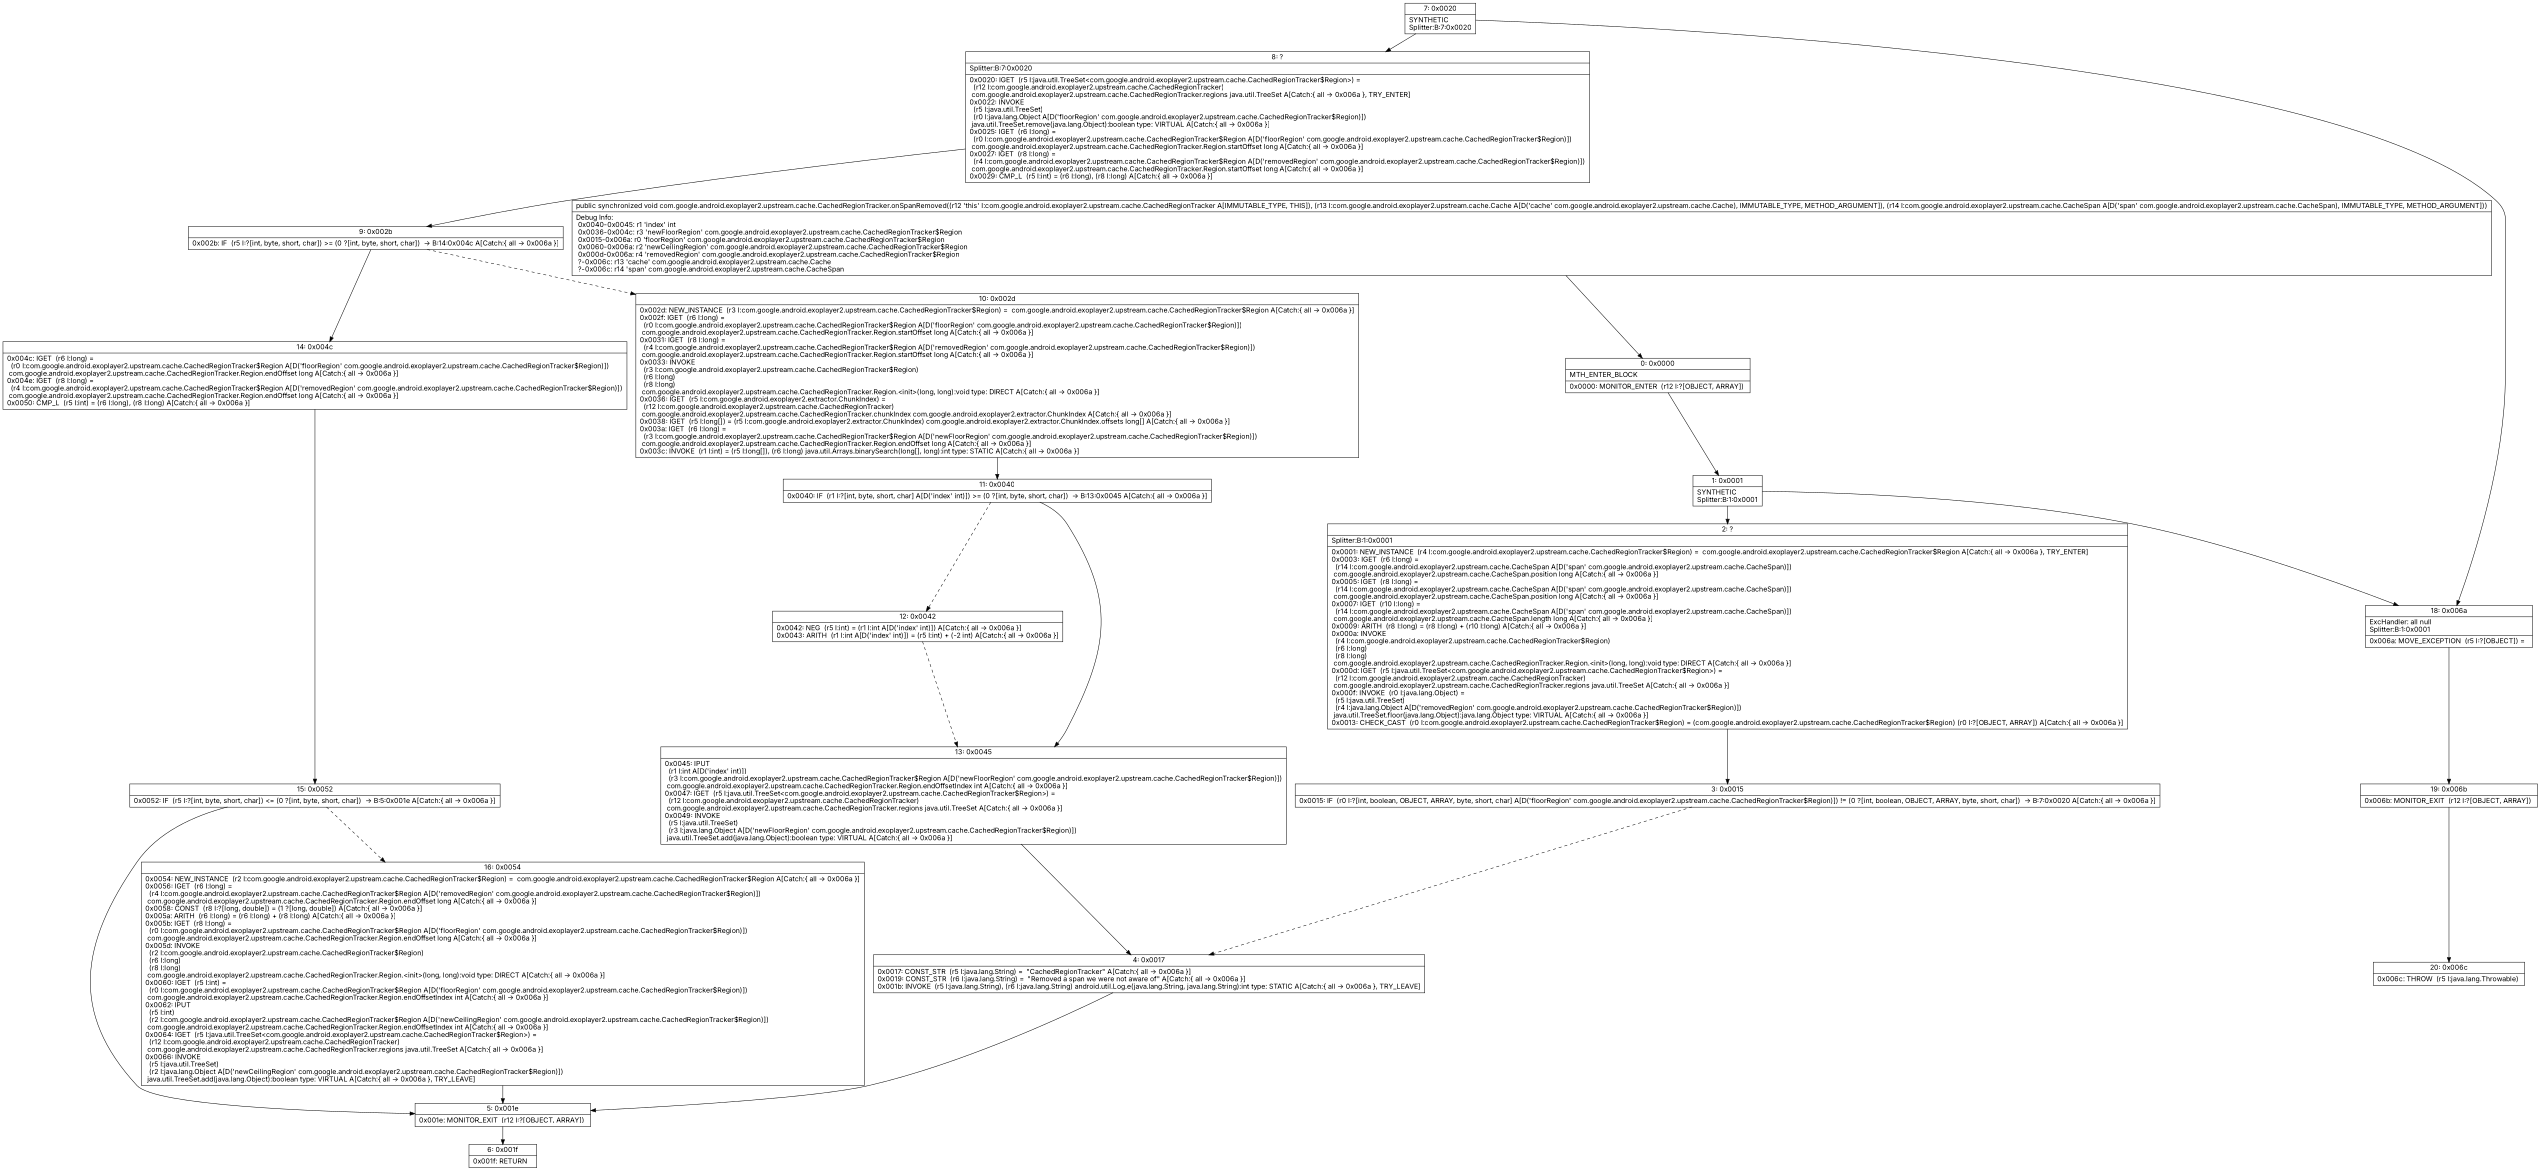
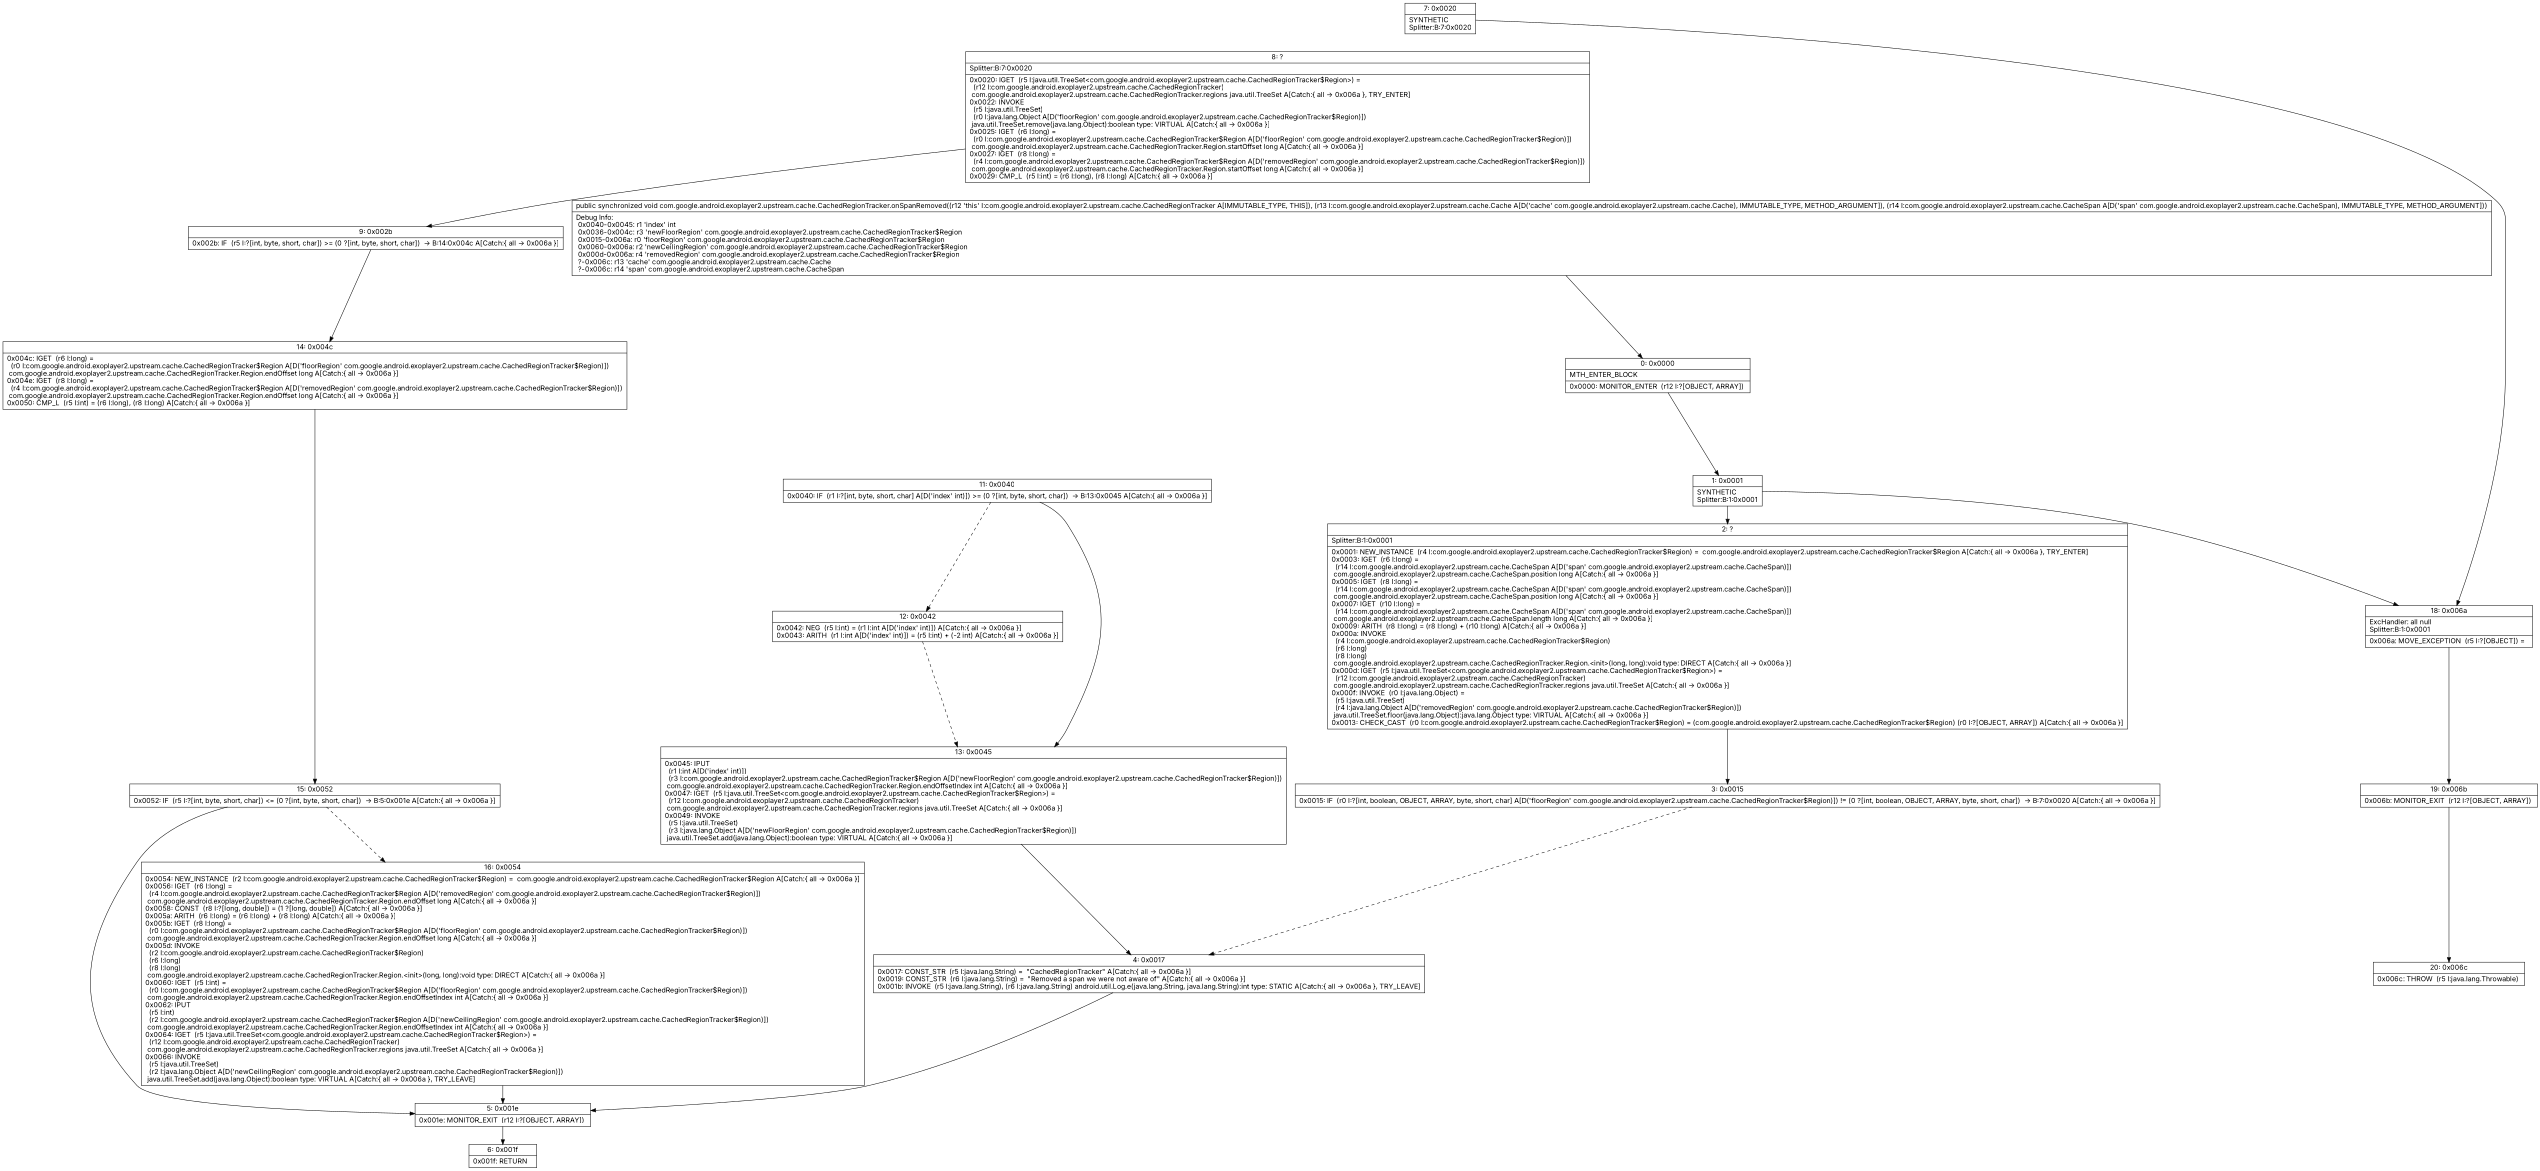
edge "7: 0x0020" -> "8: ?": removed
node "10: 0x002d": removed
